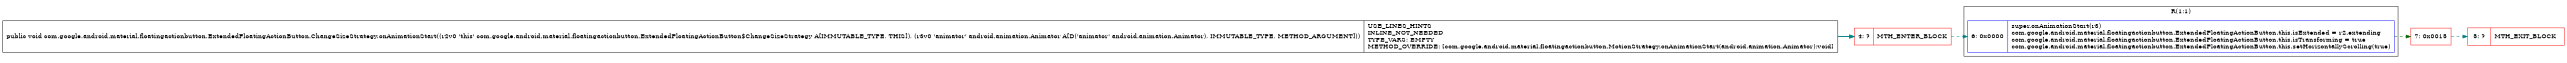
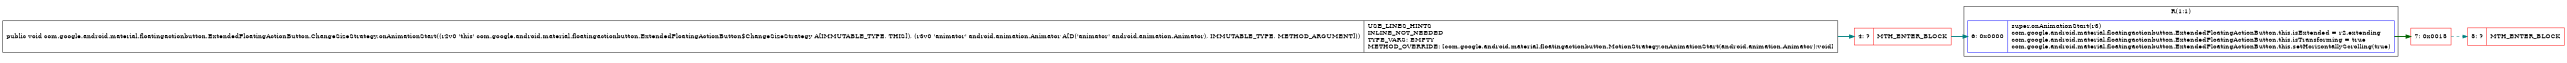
node "5: ?": text "MTH_EXIT_BLOCK" -> "MTH_ENTER_BLOCK"
edge "4: ?" -> "6: 0x0000": style dashed -> bold
edge "6: 0x0000" -> "7: 0x0015": style dashed -> bold
